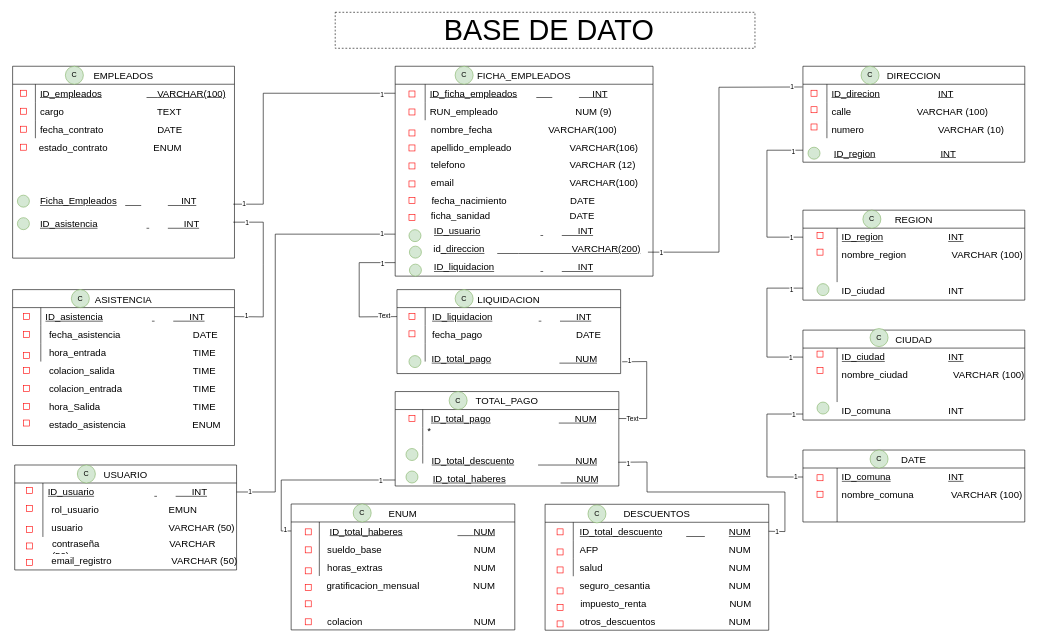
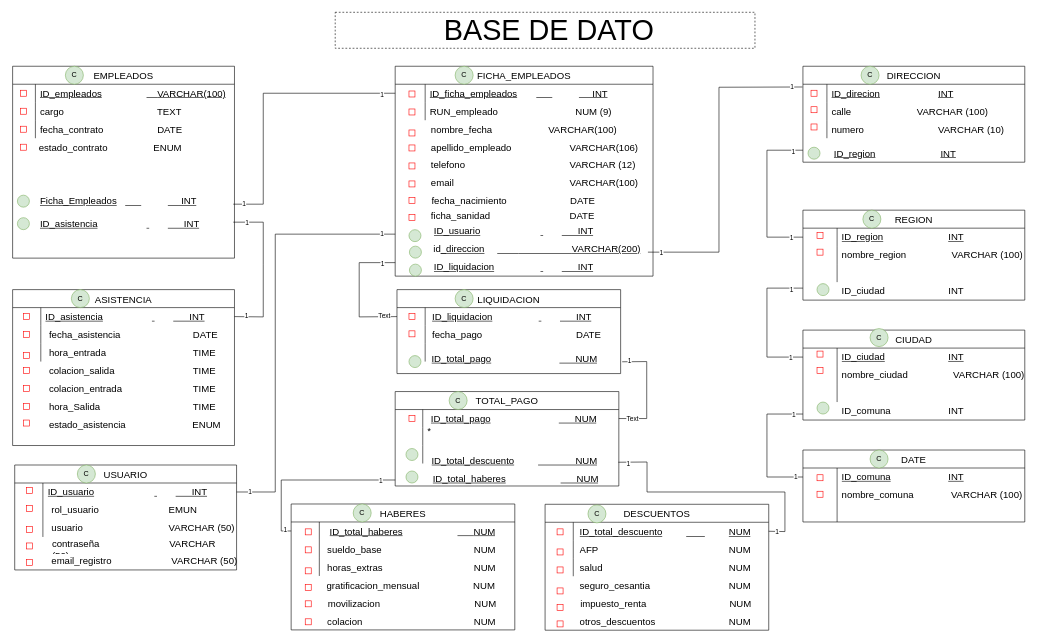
node "ENUM": label "ENUM" -> "HABERES"
node "movilizacion NUM": added
